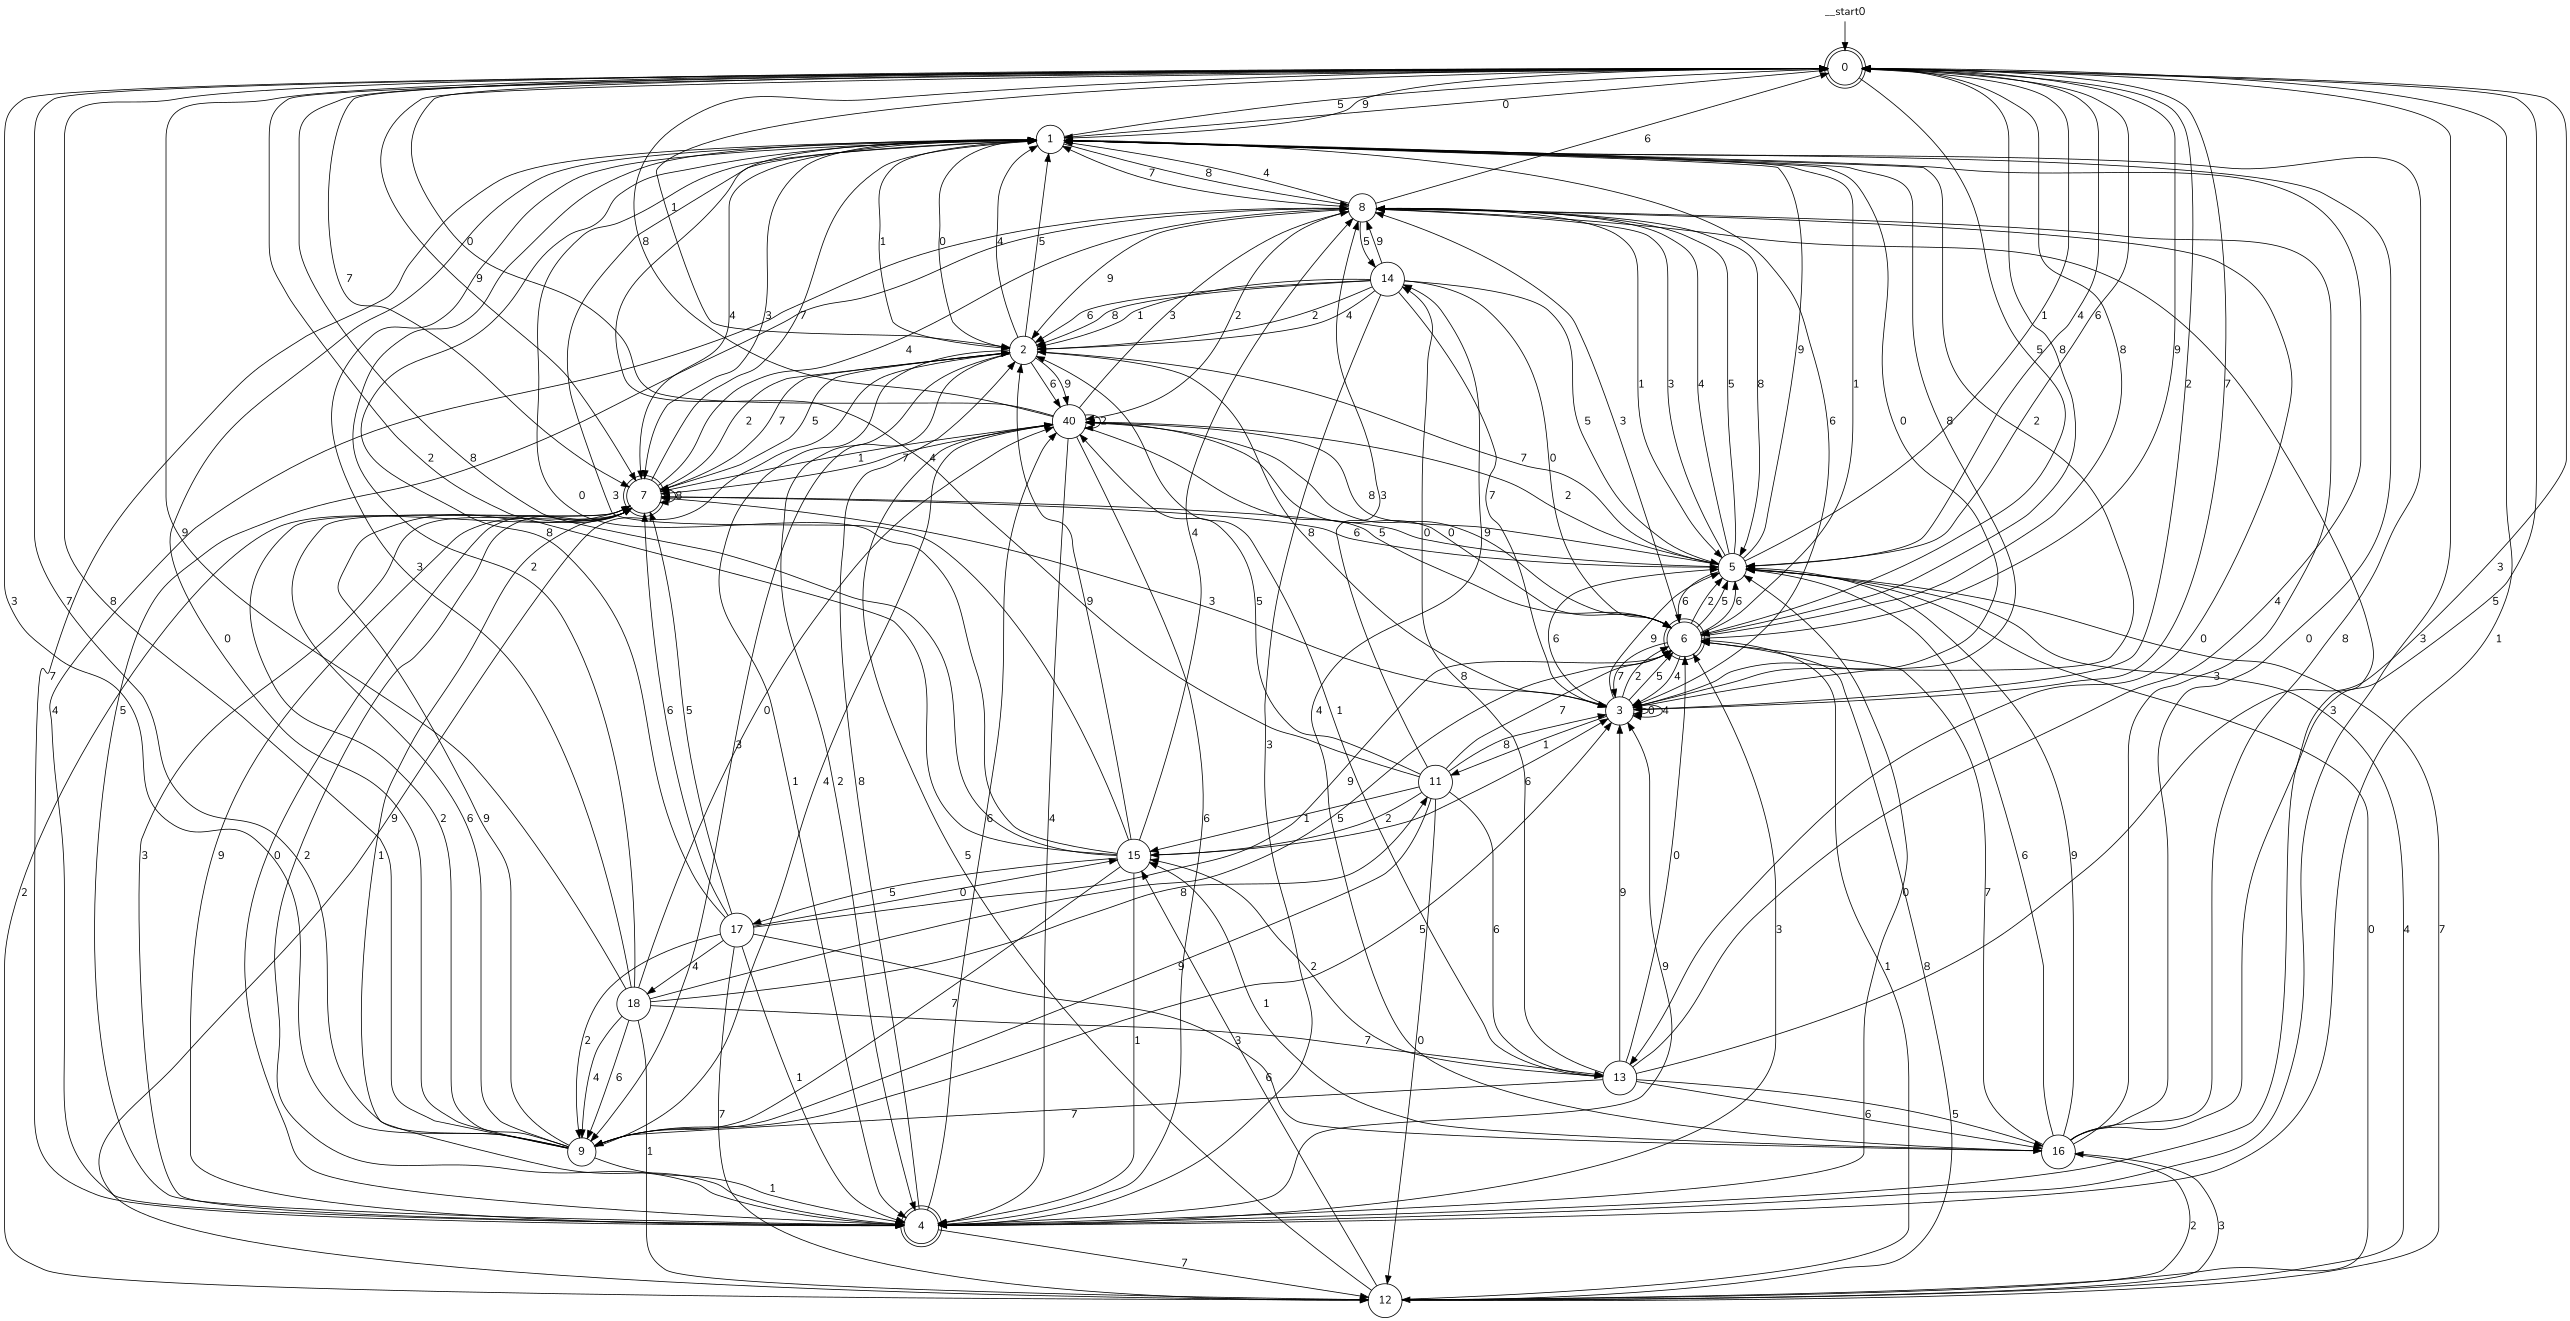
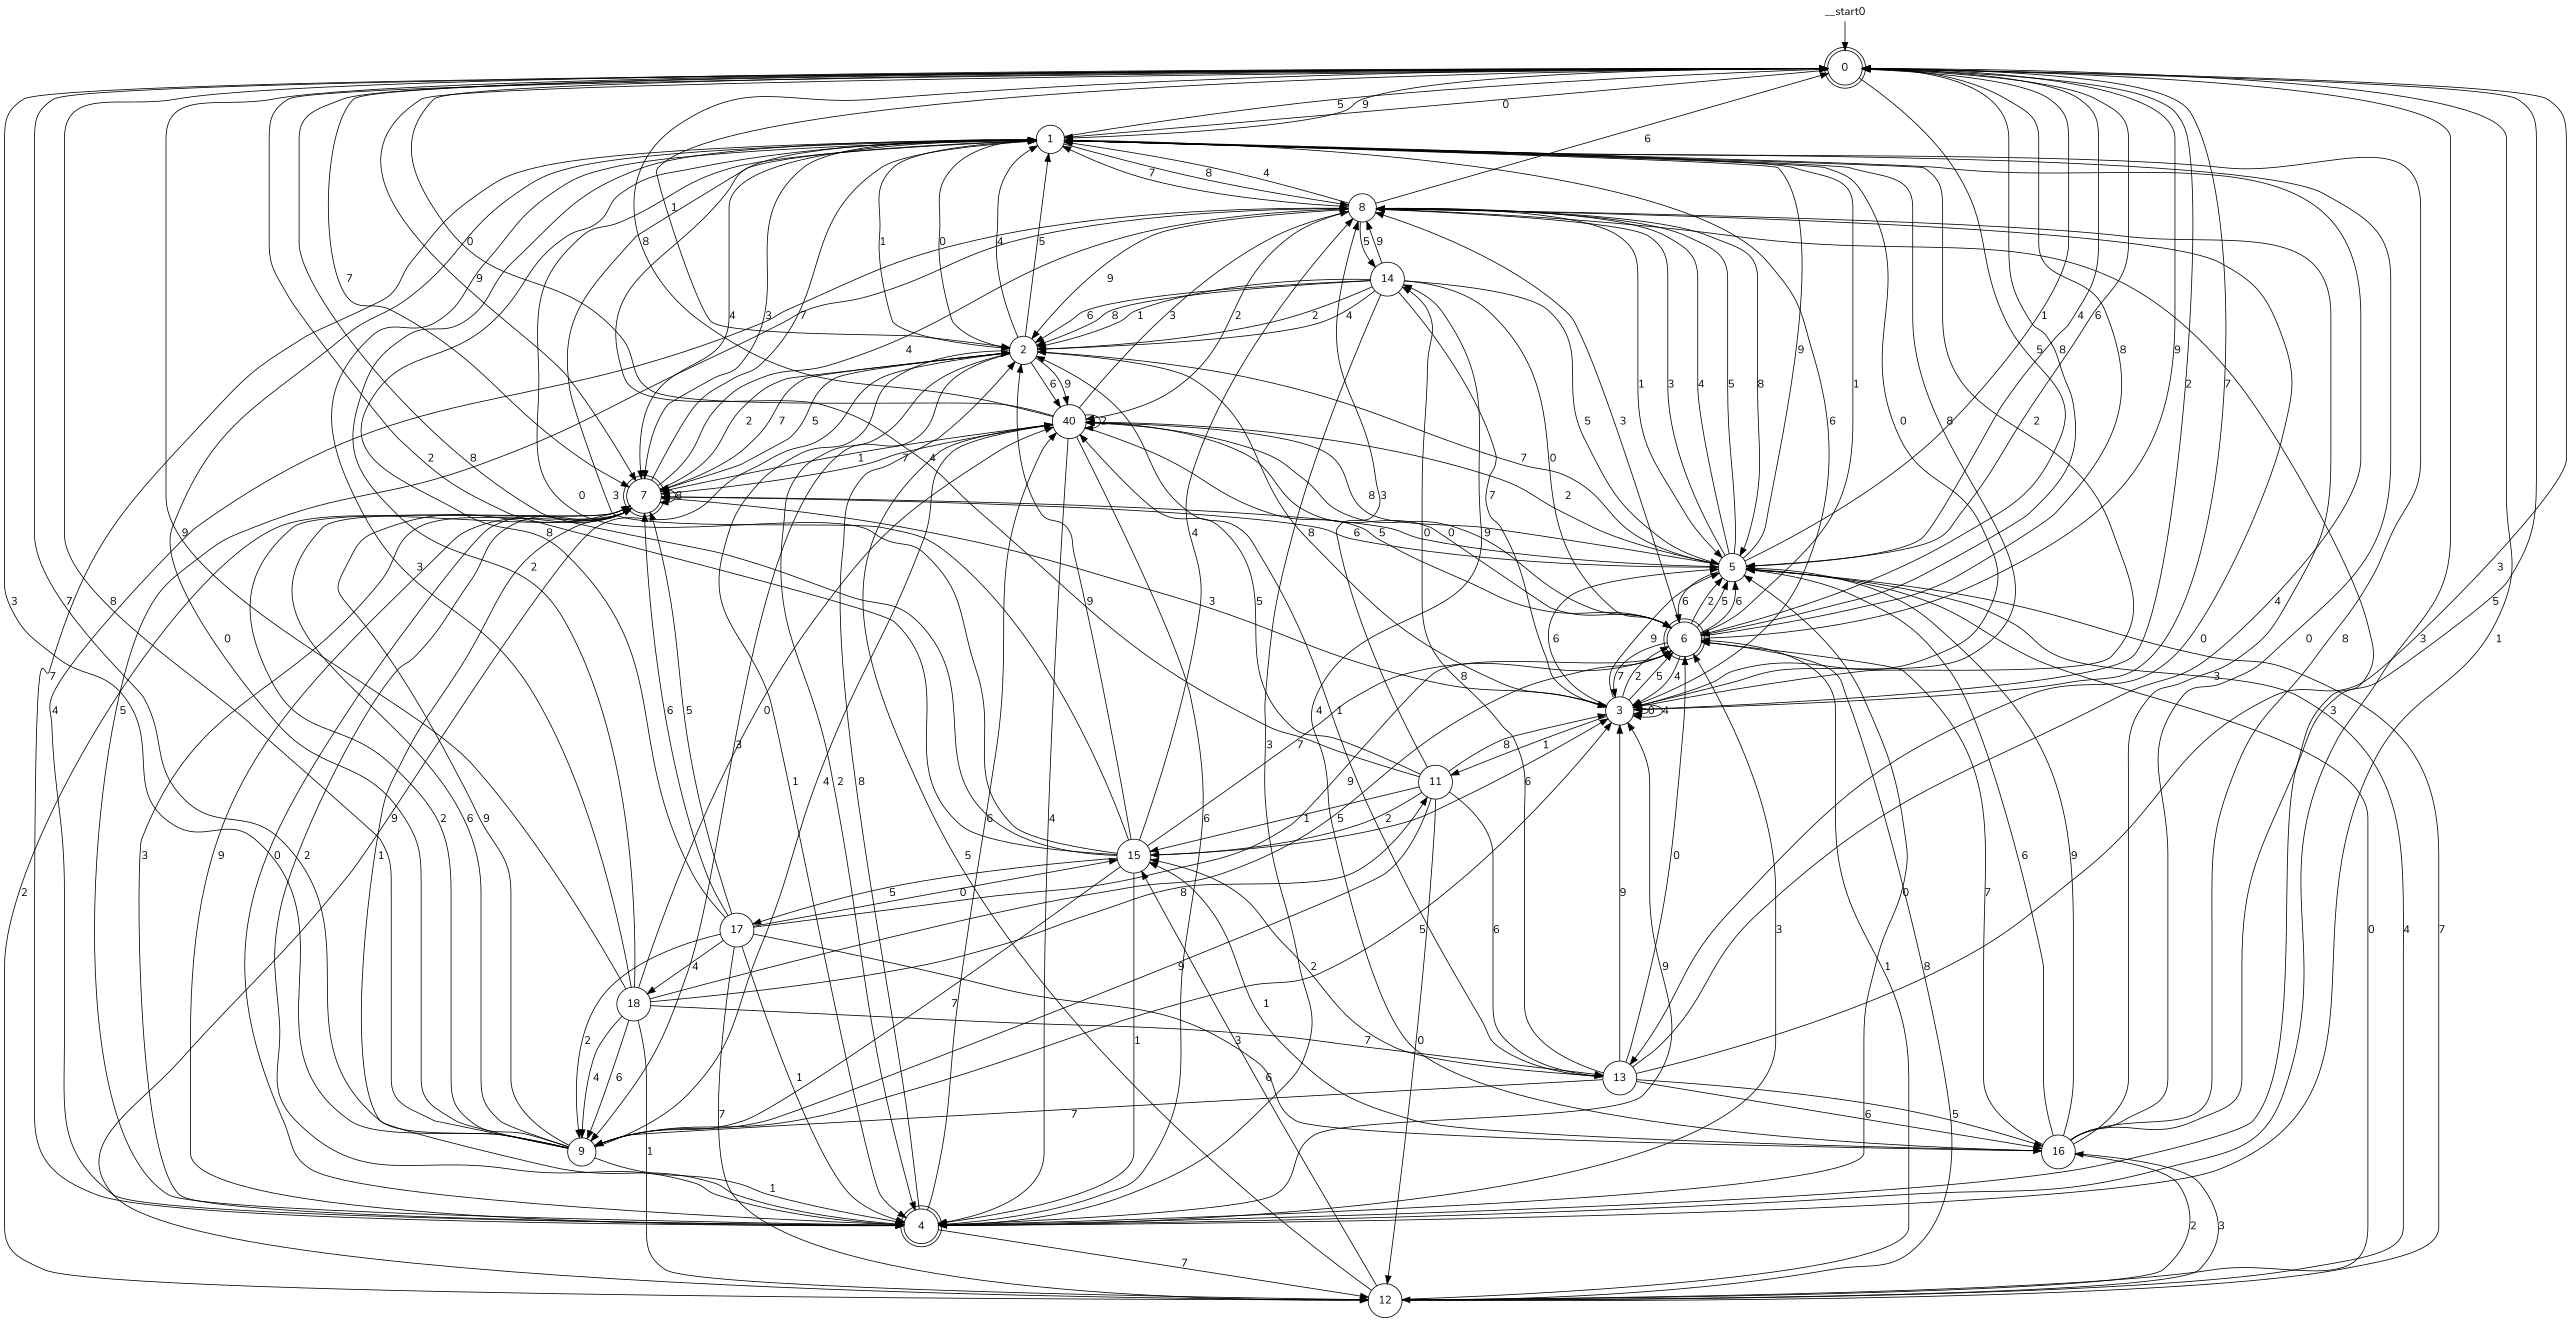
edge "11" -> "6": now "15" -> "6"
